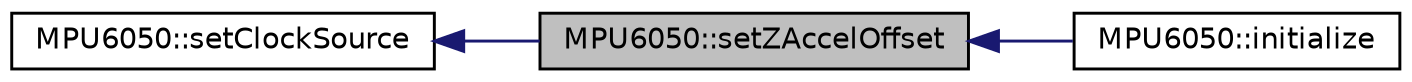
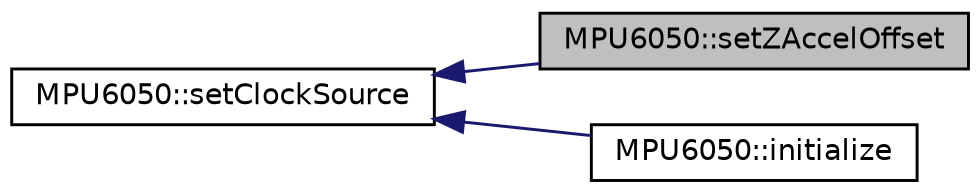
edge "MPU6050::initialize" -> "MPU6050::setZAccelOffset": now "MPU6050::initialize" -> "MPU6050::setClockSource"
